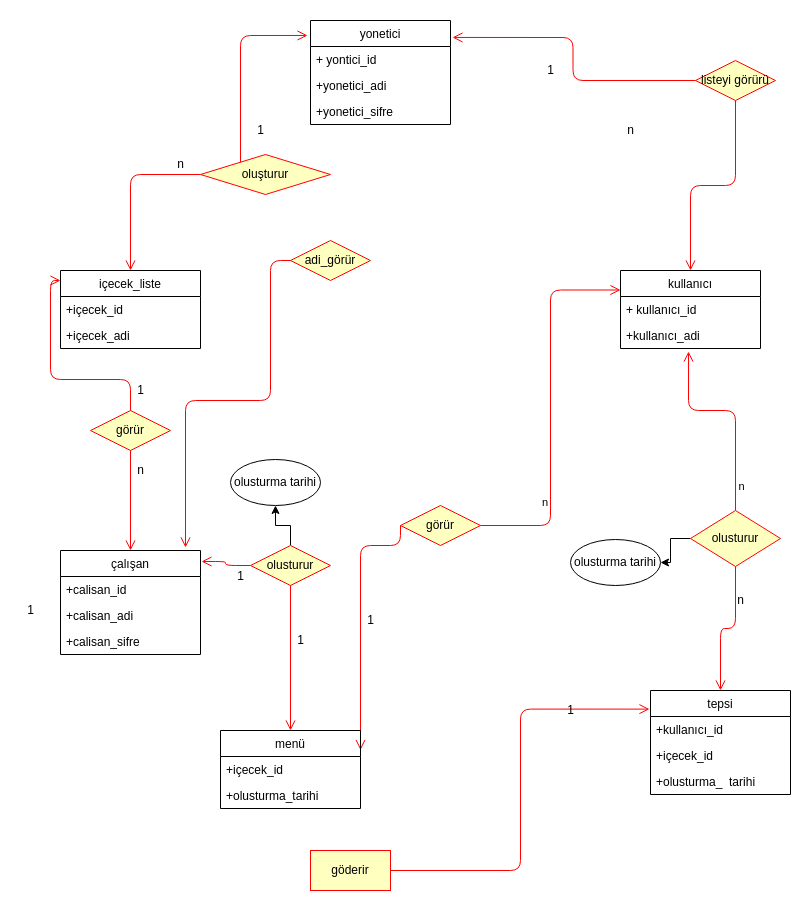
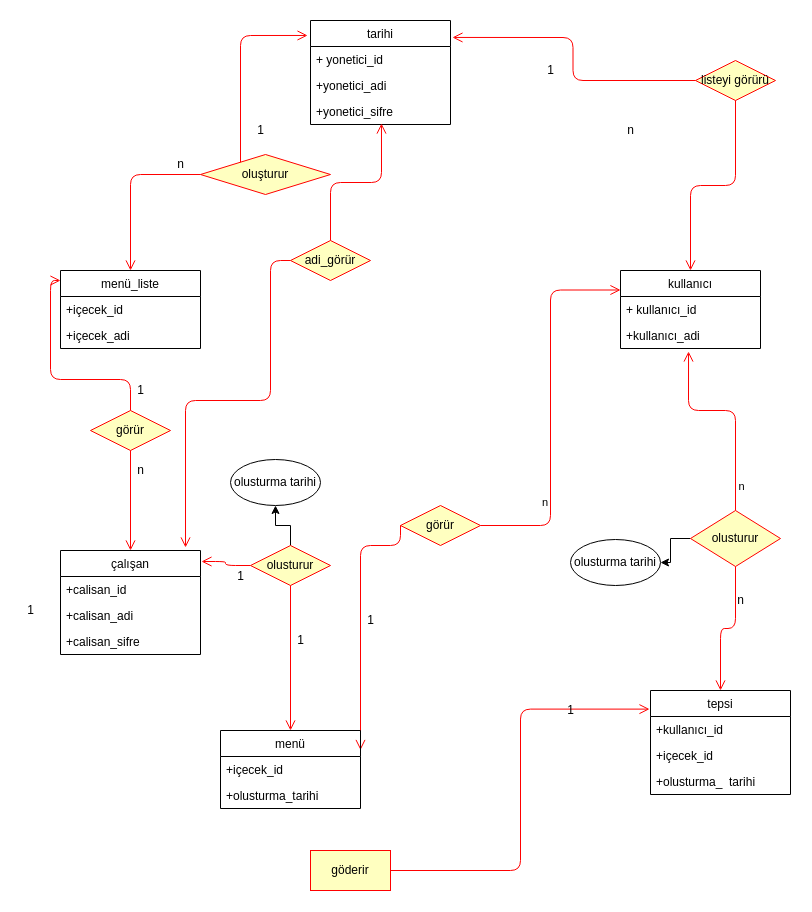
node "yonetici": label "yonetici" -> "tarihi"
node "+ yontici_id": label "+ yontici_id" -> "+ yonetici_id"
edge "adi_görür" -> "+yonetici_sifre": added
node "içecek_liste": label "içecek_liste" -> "menü_liste"
